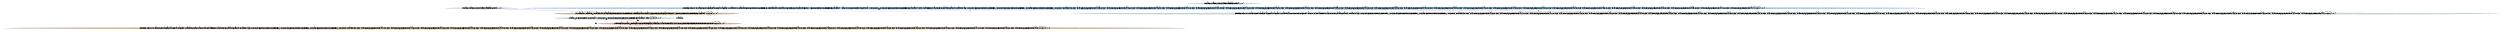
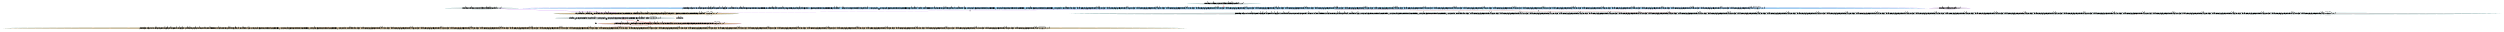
node "test_makeCursors_factToCountryLeft['0', '0', '1']": added
